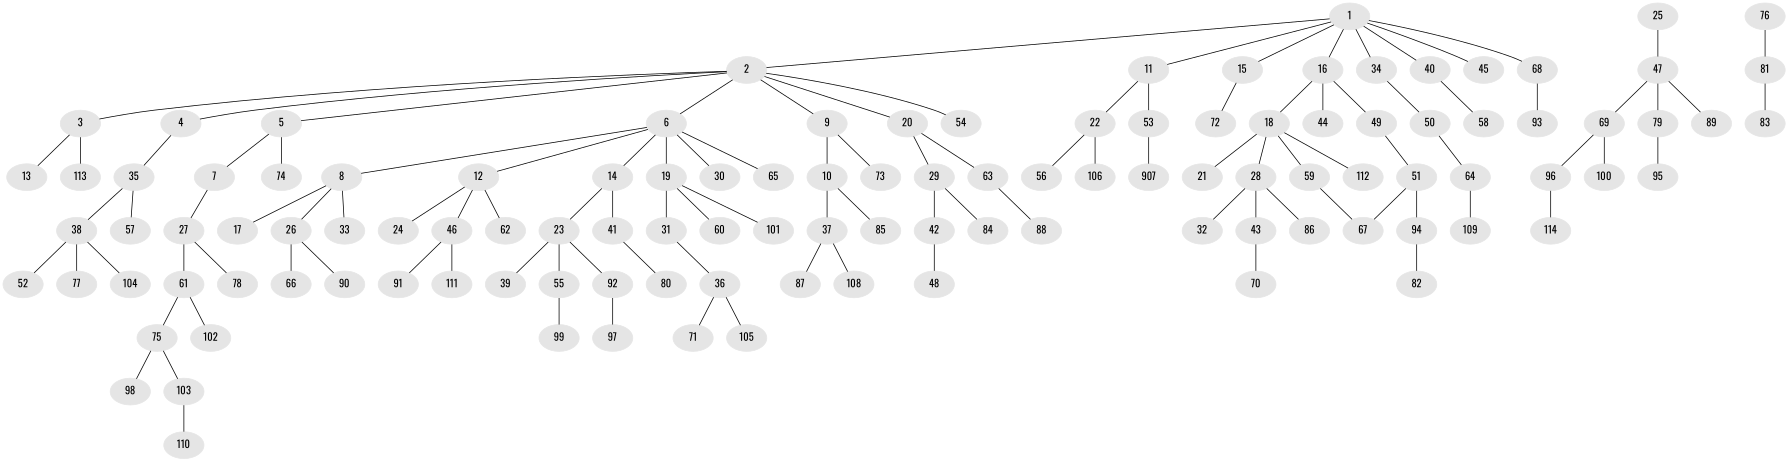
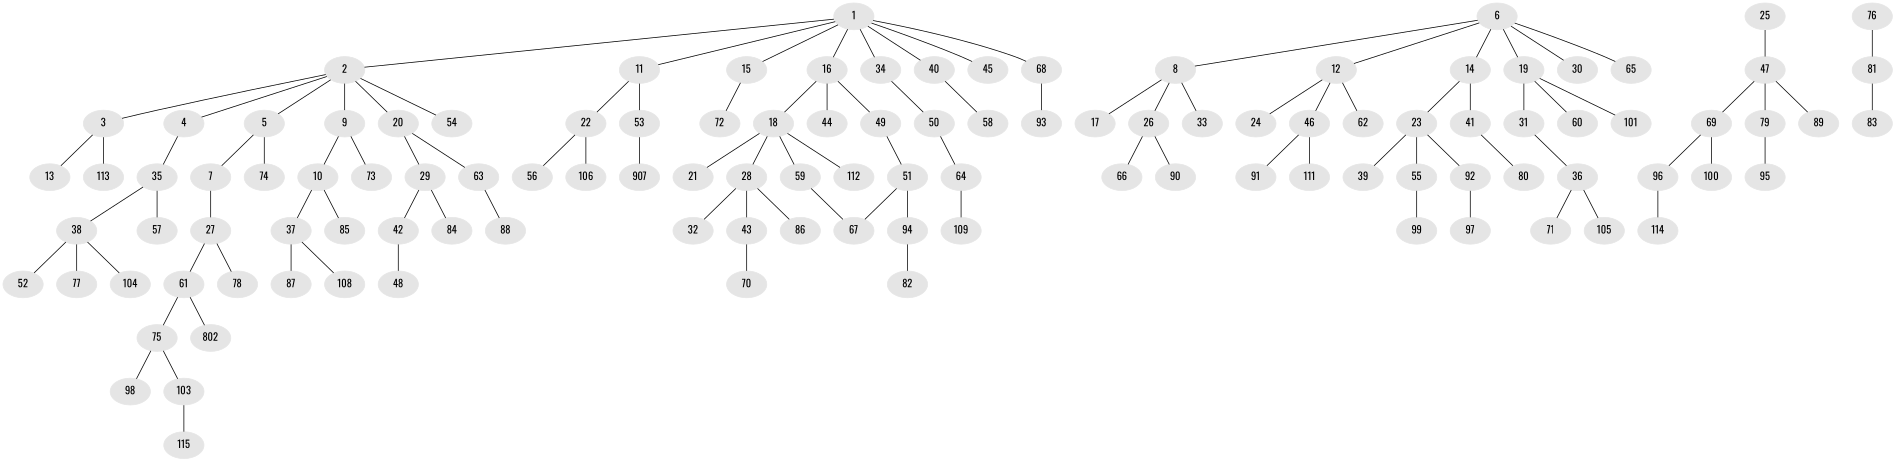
edge "2" -- "6": removed
node "102": label "102" -> "802"
node "110": label "110" -> "115"
